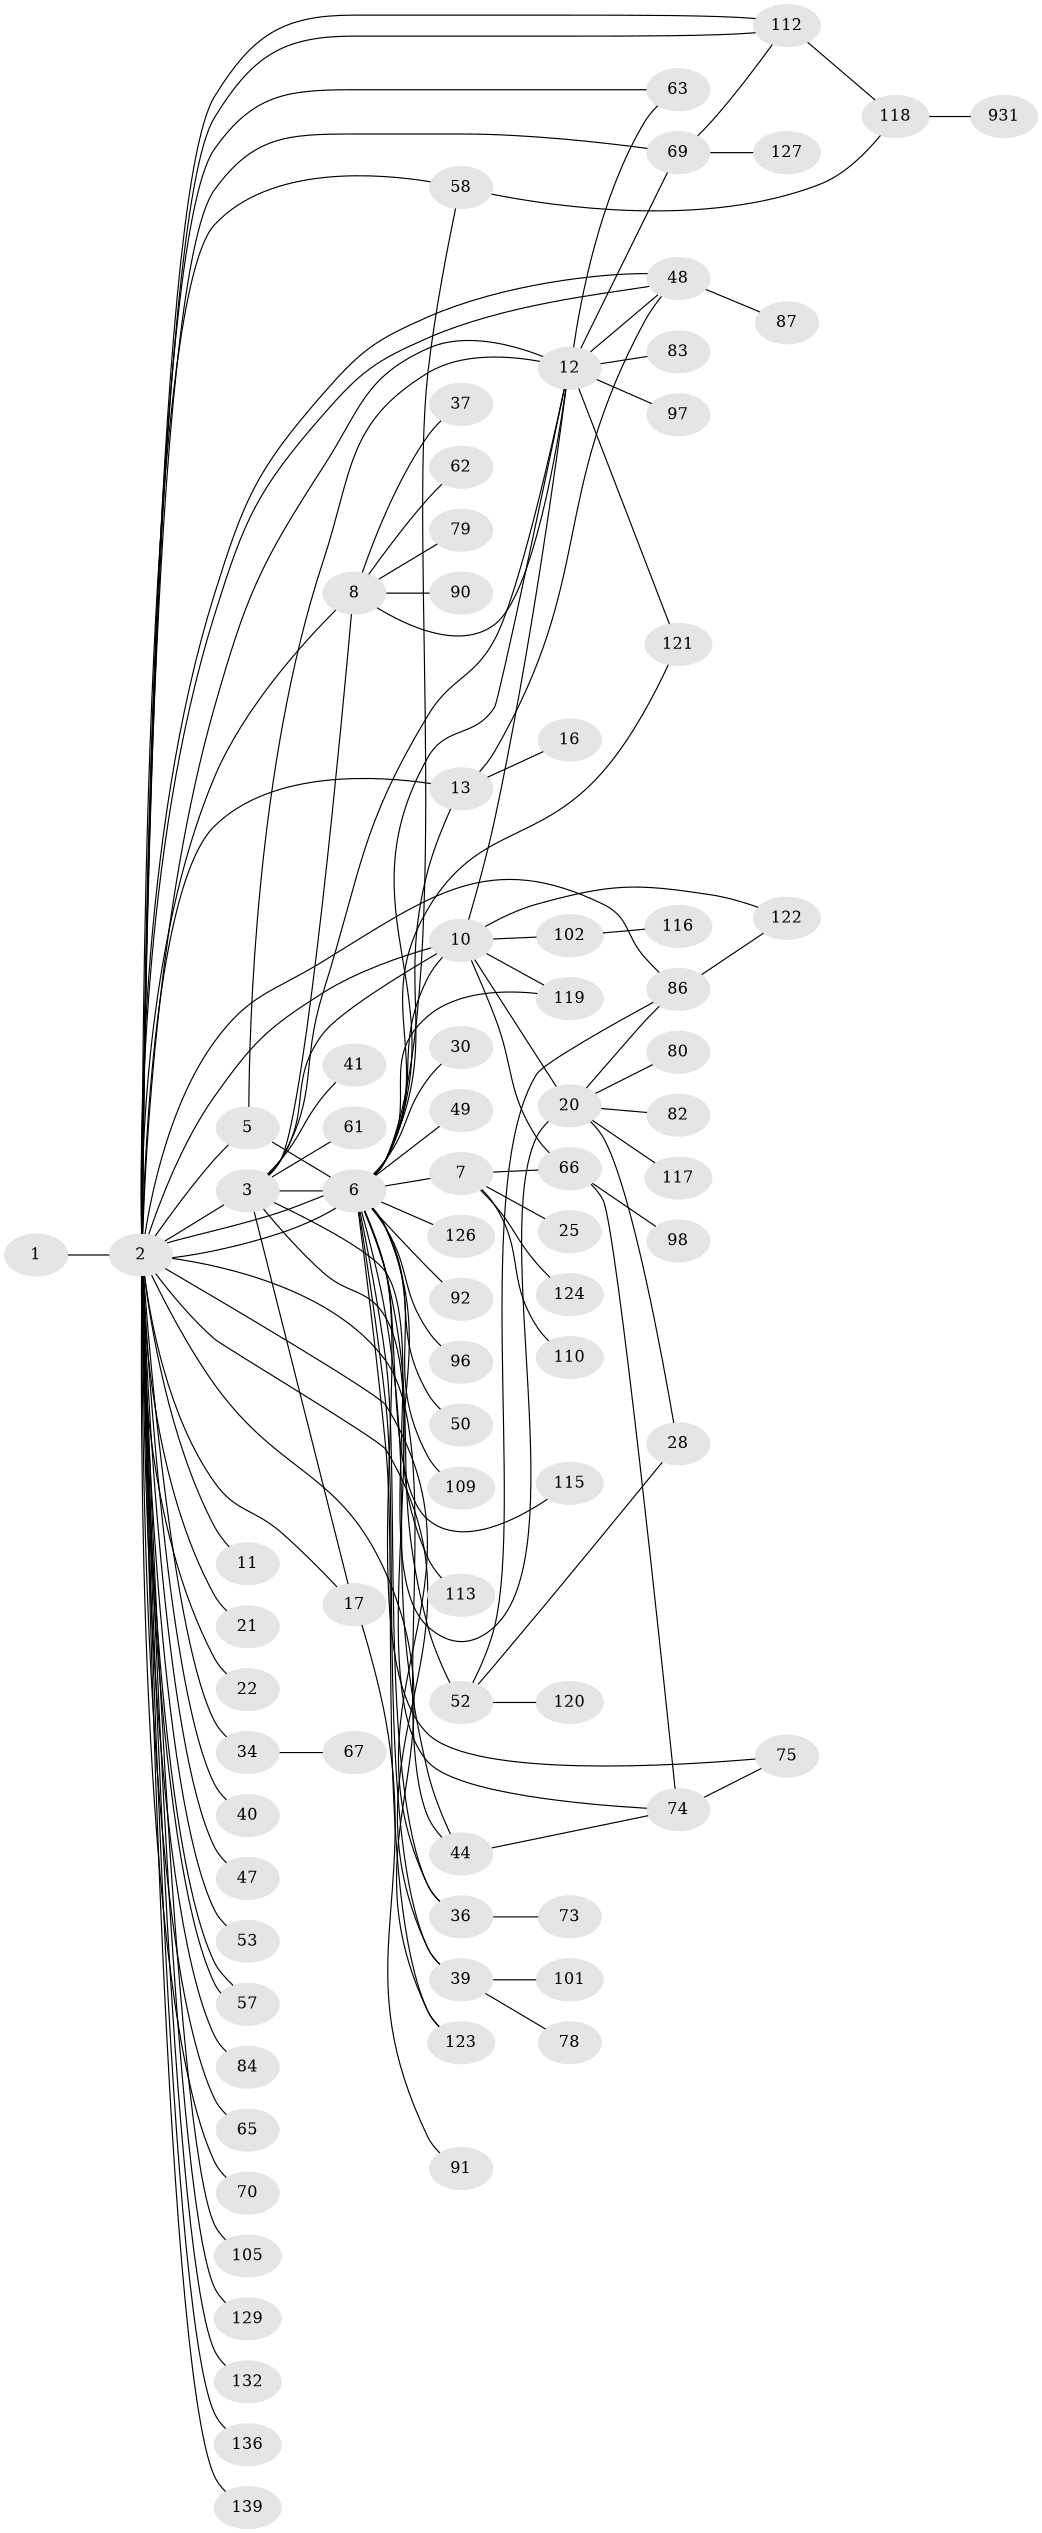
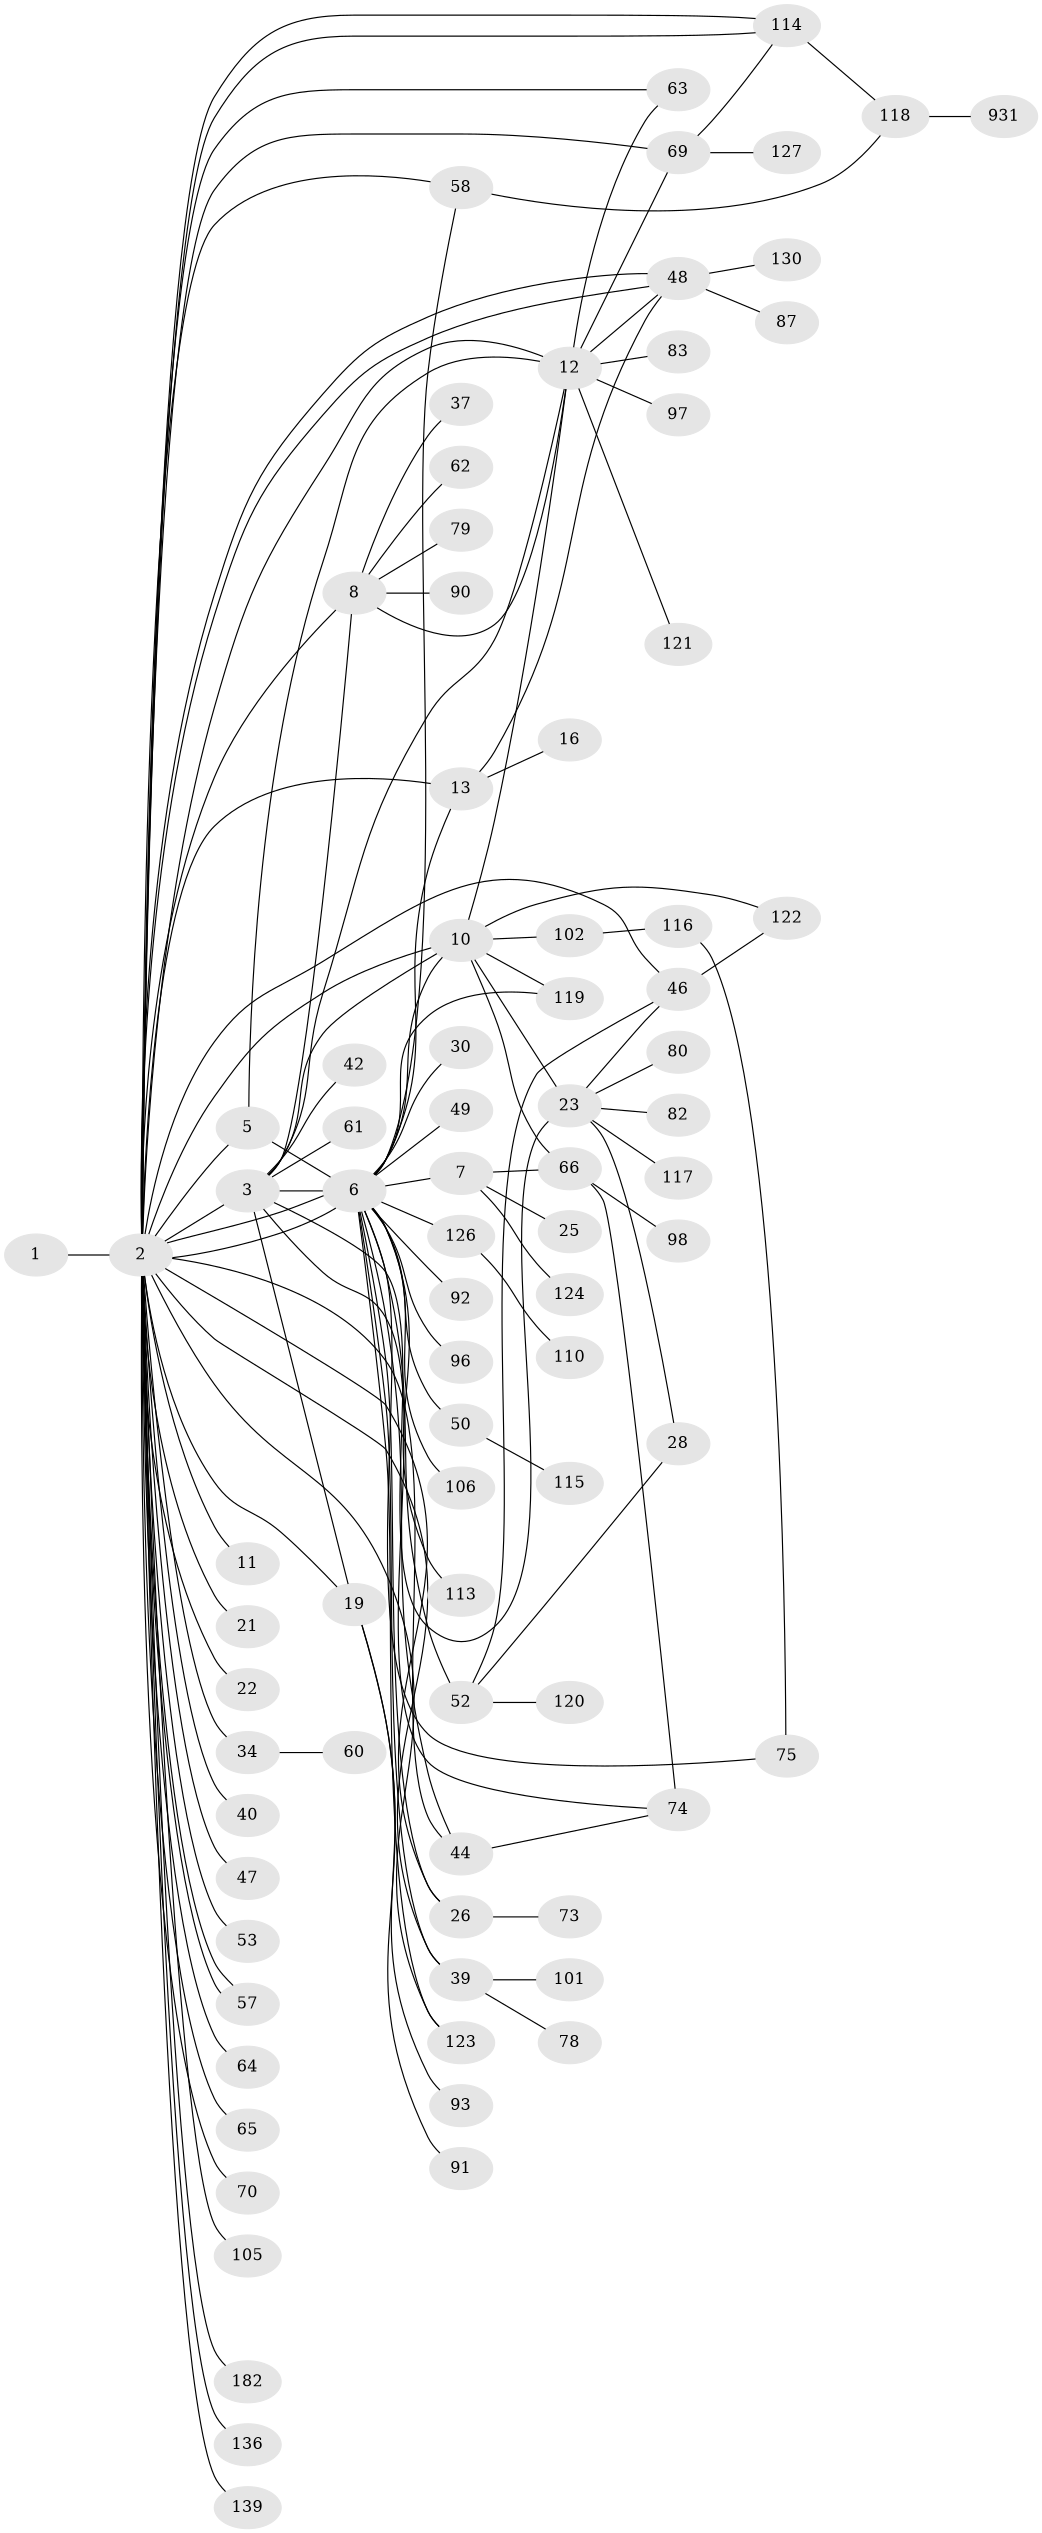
node "112": label "112" -> "114"
node "130": added
edge "12" -- "6": removed
edge "121" -- "6": removed
node "86": label "86" -> "46"
node "41": label "41" -> "42"
node "20": label "20" -> "23"
edge "7" -- "110": now "126" -- "110"
node "109": label "109" -> "106"
edge "6" -- "115": now "50" -- "115"
node "17": label "17" -> "19"
node "67": label "67" -> "60"
edge "75" -- "74": now "75" -- "116"
node "36": label "36" -> "26"
node "84": label "84" -> "64"
node "93": added
node "129": removed
node "132": label "132" -> "182"
